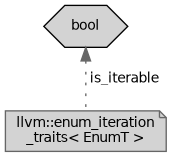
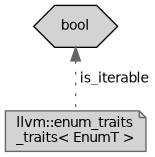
node "llvm::enum_iteration _traits< EnumT >": label "llvm::enum_iteration _traits< EnumT >" -> "llvm::enum_traits _traits< EnumT >"
